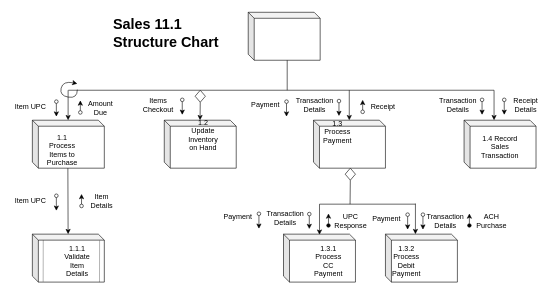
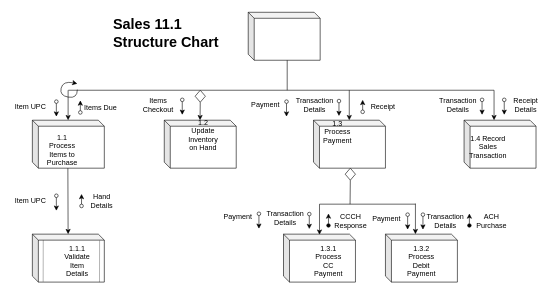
node "Amount Due": label "Amount Due" -> "Items Due"
node "1.4 Record Sales Transaction": moved (500, 147) -> (488, 147)
node "Item Details": label "Item Details" -> "Hand Details"
node "UPC Response": label "UPC Response" -> "CCCH Response"
node "1.3.2 Process Debit Payment": moved (406, 261) -> (421, 261)
